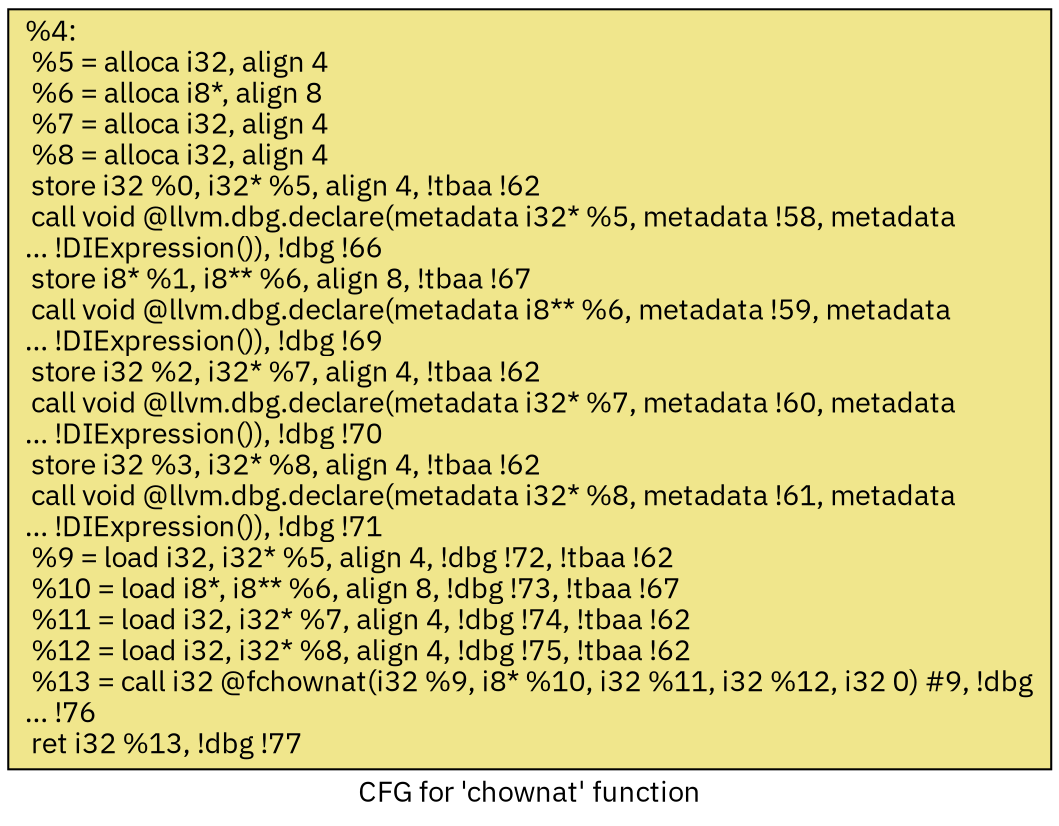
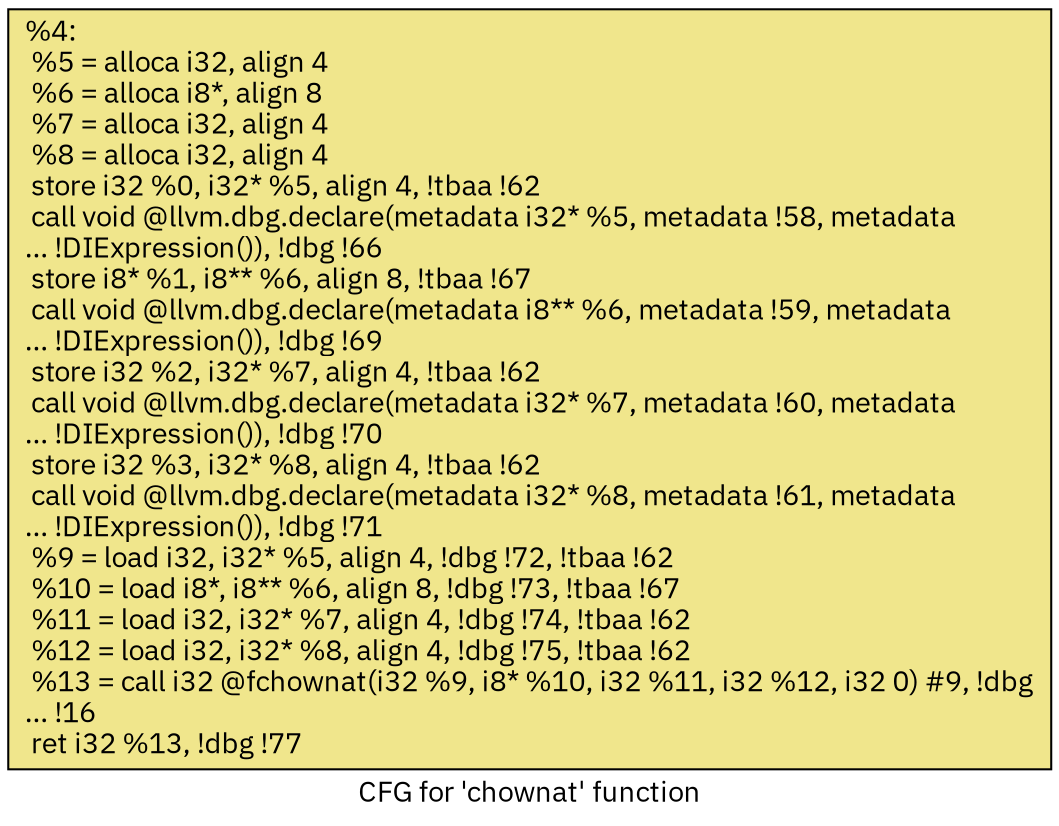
node "%4:": text "... !76" -> "... !16"
